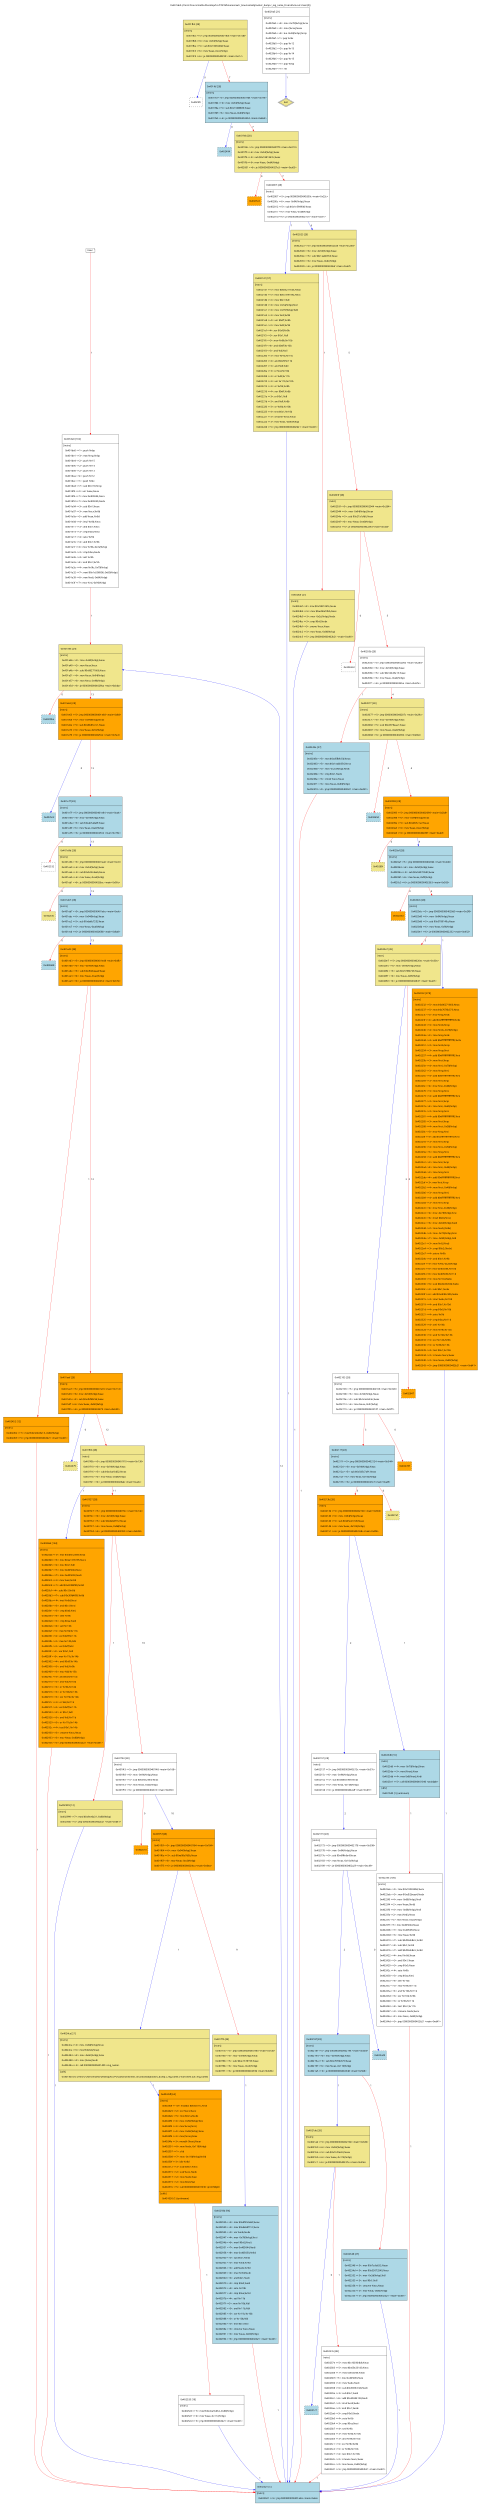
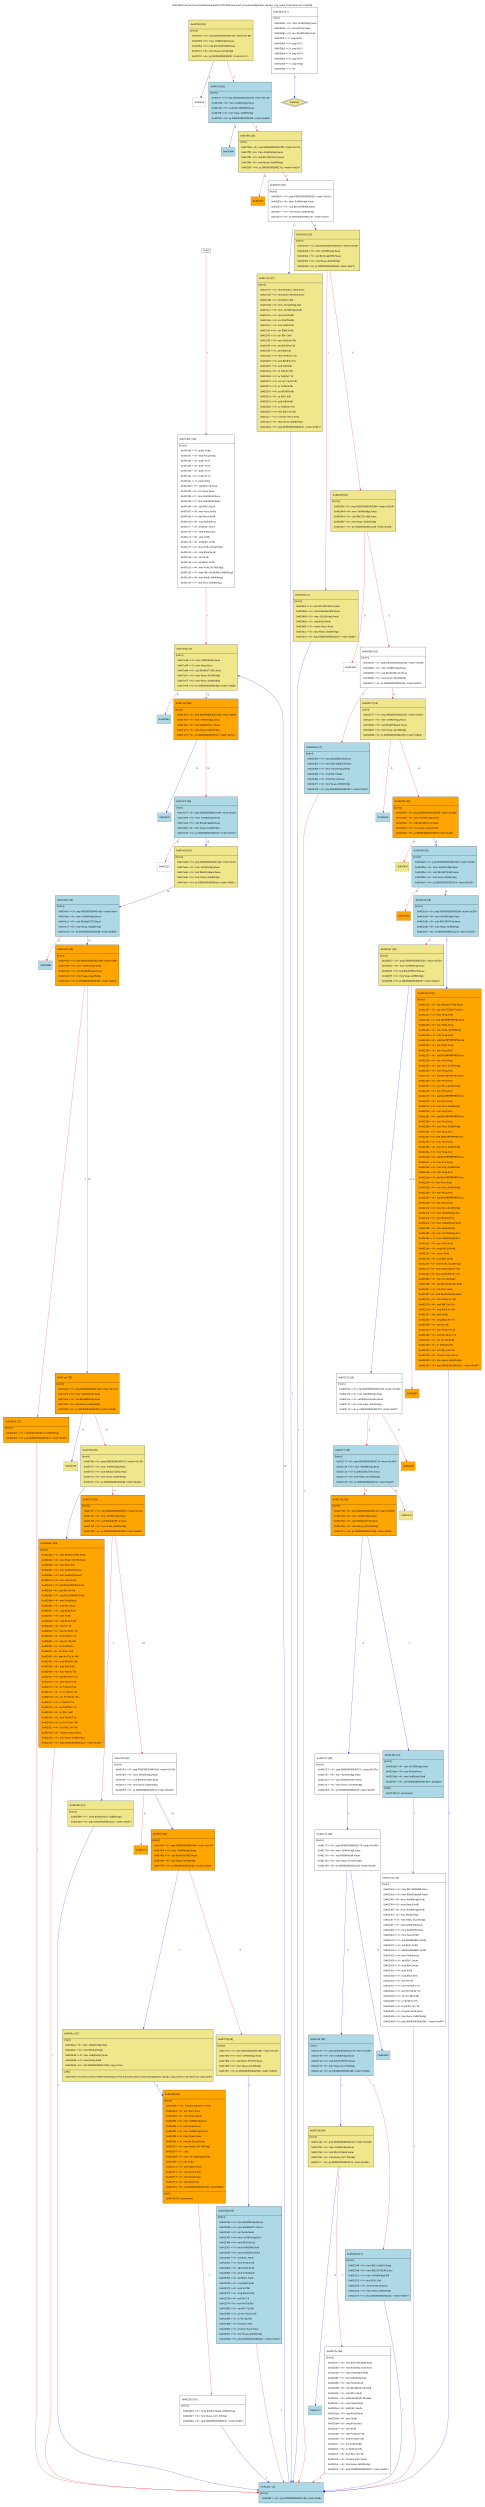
node "Exit": label "Exit" -> "Desktop"
node "0x4026ec": removed
